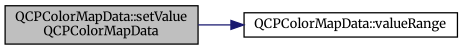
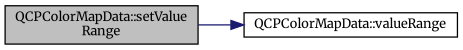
node "QCPColorMapData::setValue QCPColorMapData": label "QCPColorMapData::setValue QCPColorMapData" -> "QCPColorMapData::setValue Range"
